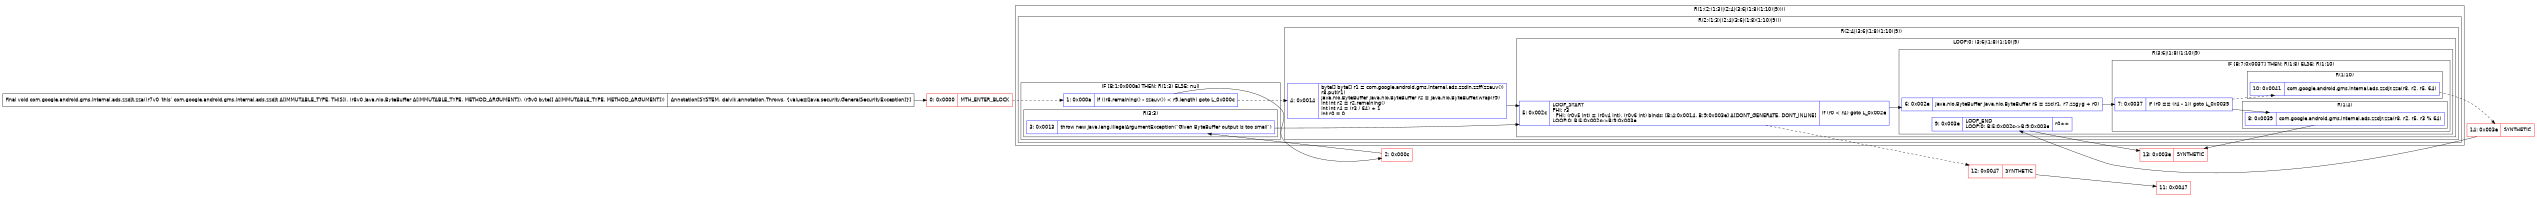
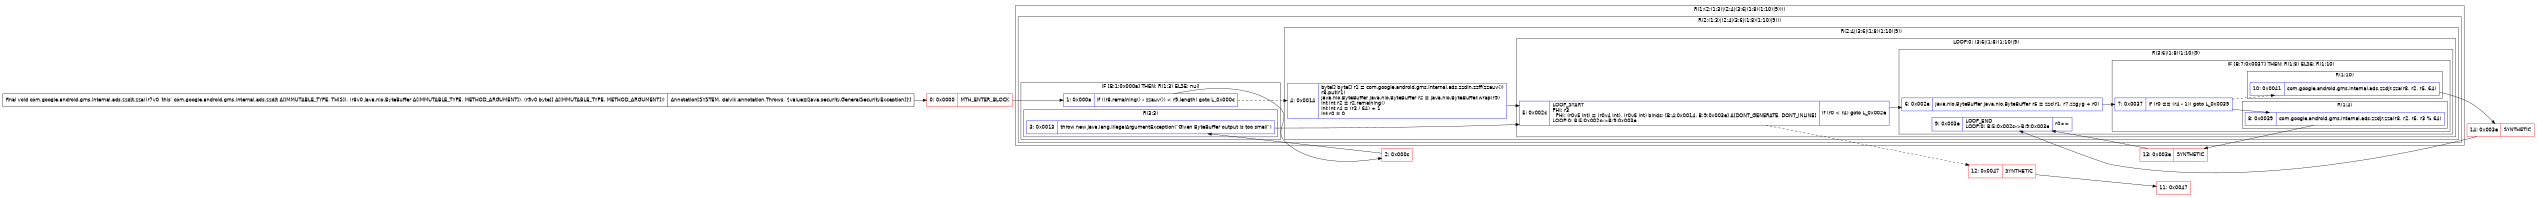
edge "0: 0x0000" -> "1: 0x000a": style dashed -> solid
edge "10: 0x0041" -> "14: 0x003e": style dashed -> solid
edge "9: 0x003e" -> "13: 0x003e": reversed
